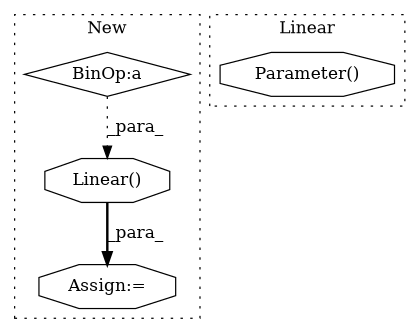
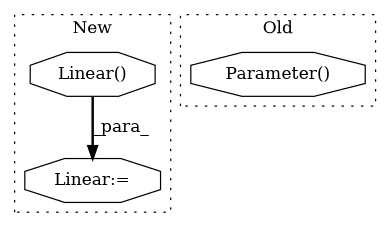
cluster "Linear": label "Linear" -> "Old"
node "BinOp:a": removed
node "Assign:=": label "Assign:=" -> "Linear:="
